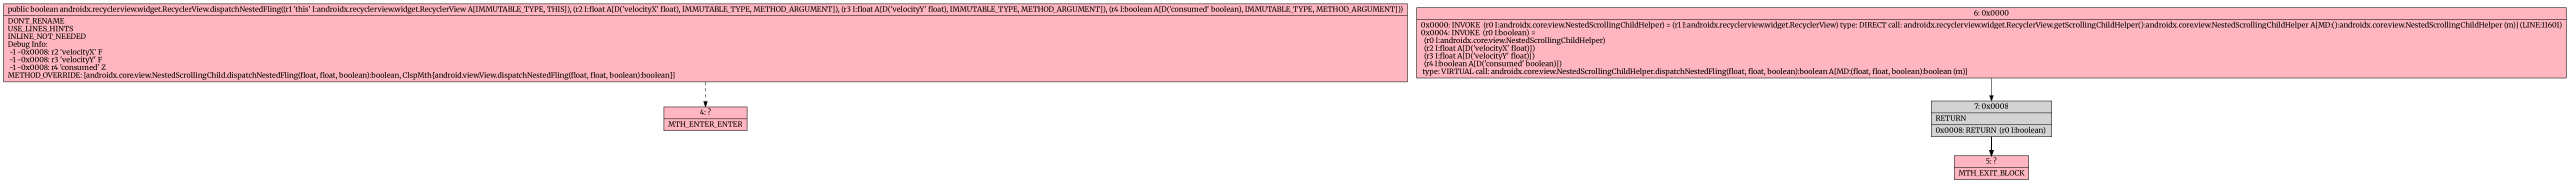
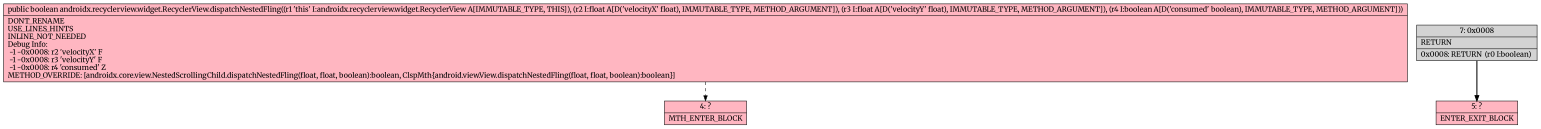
node "6: 0x0000": removed
node "4: ?": text "MTH_ENTER_ENTER" -> "MTH_ENTER_BLOCK"
node "5: ?": text "MTH_EXIT_BLOCK" -> "ENTER_EXIT_BLOCK"
